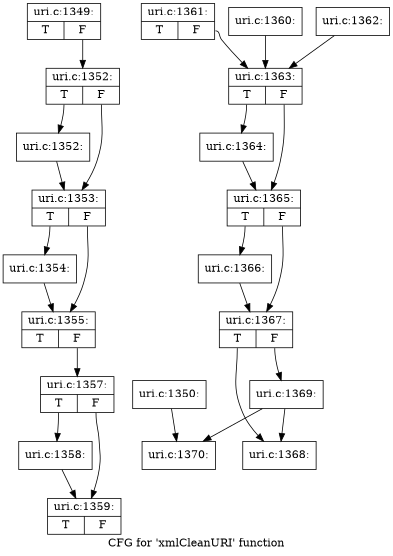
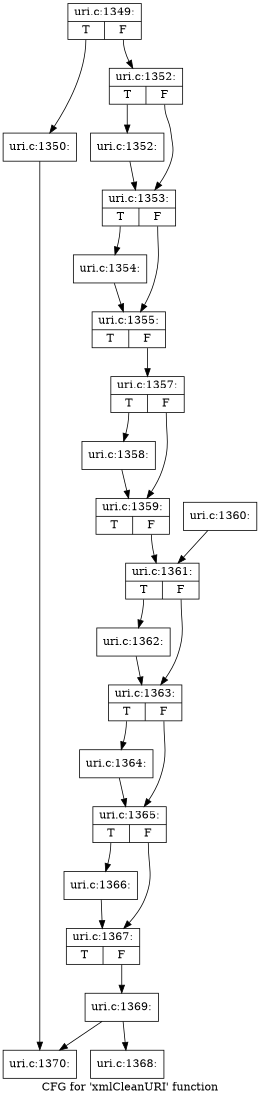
edge "uri.c:1360:" -> "uri.c:1363:": now "uri.c:1360:" -> "uri.c:1361:"
edge "uri.c:1349:" -> "uri.c:1350:": added
edge "uri.c:1367:" -> "uri.c:1368:": removed
edge "uri.c:1359:" -> "uri.c:1361:": added
edge "uri.c:1361:" -> "uri.c:1362:": added
